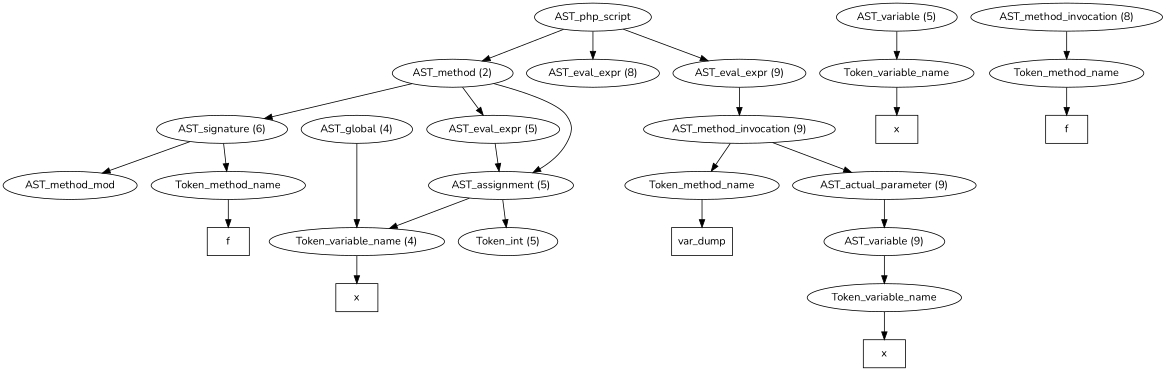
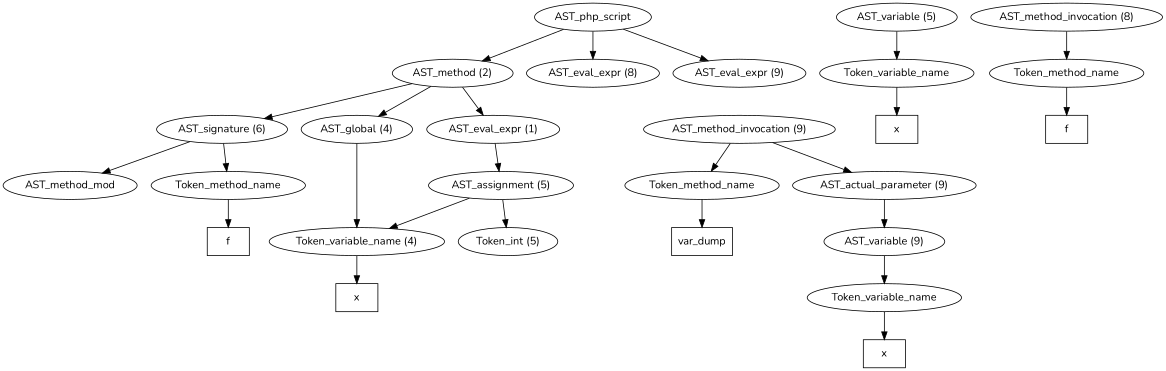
edge "AST_eval_expr (9)" -> "AST_method_invocation (9)": removed
edge "AST_method (2)" -> "AST_assignment (5)": now "AST_method (2)" -> "AST_global (4)"
node "AST_eval_expr (5)": label "AST_eval_expr (5)" -> "AST_eval_expr (1)"
